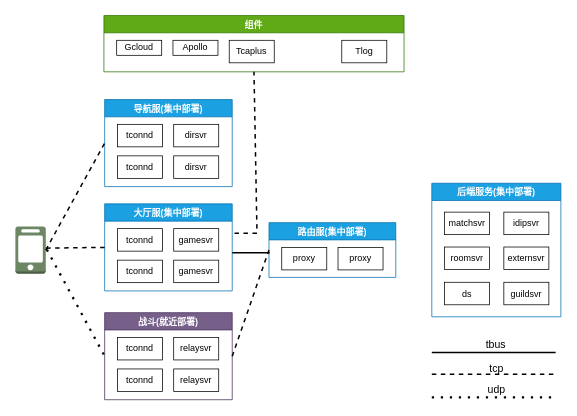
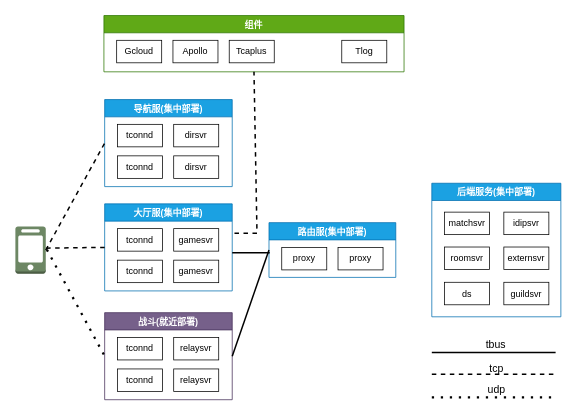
node "Gcloud": size 45x15 -> 45x23
node "Apollo": size 45x15 -> 45x23
edge "路由服(集中部署)" -- "战斗(就近部署)": style dashed -> solid
